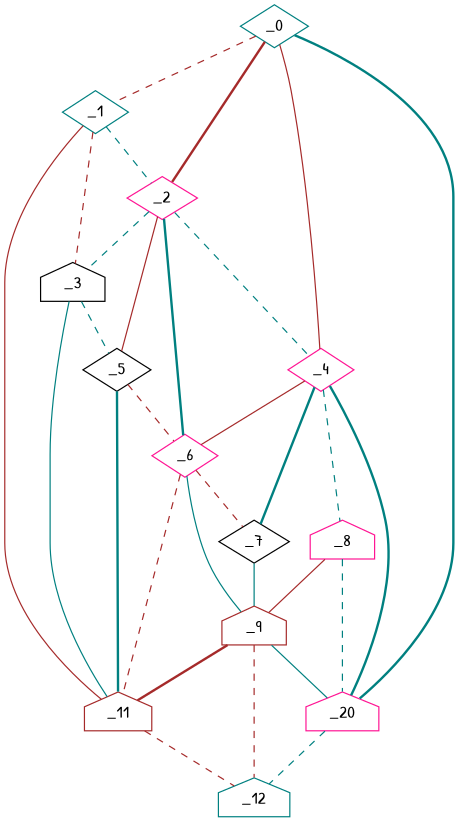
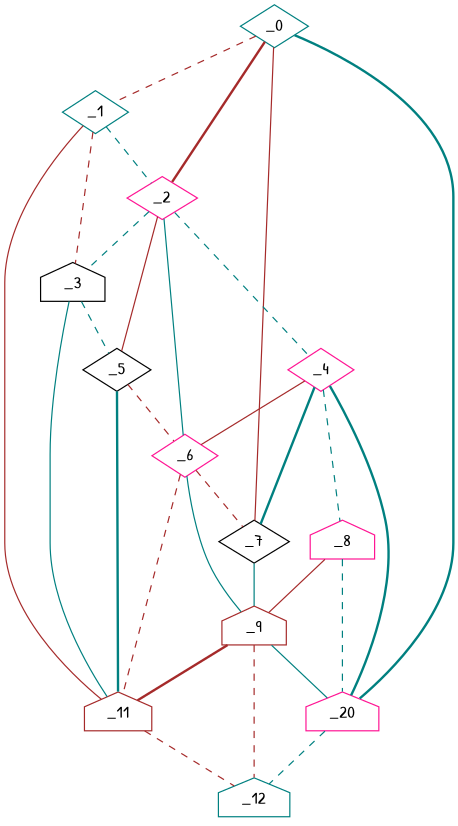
edge "_0" -- "_4": now "_0" -- "_7"
edge "_2" -- "_6": style bold -> solid
